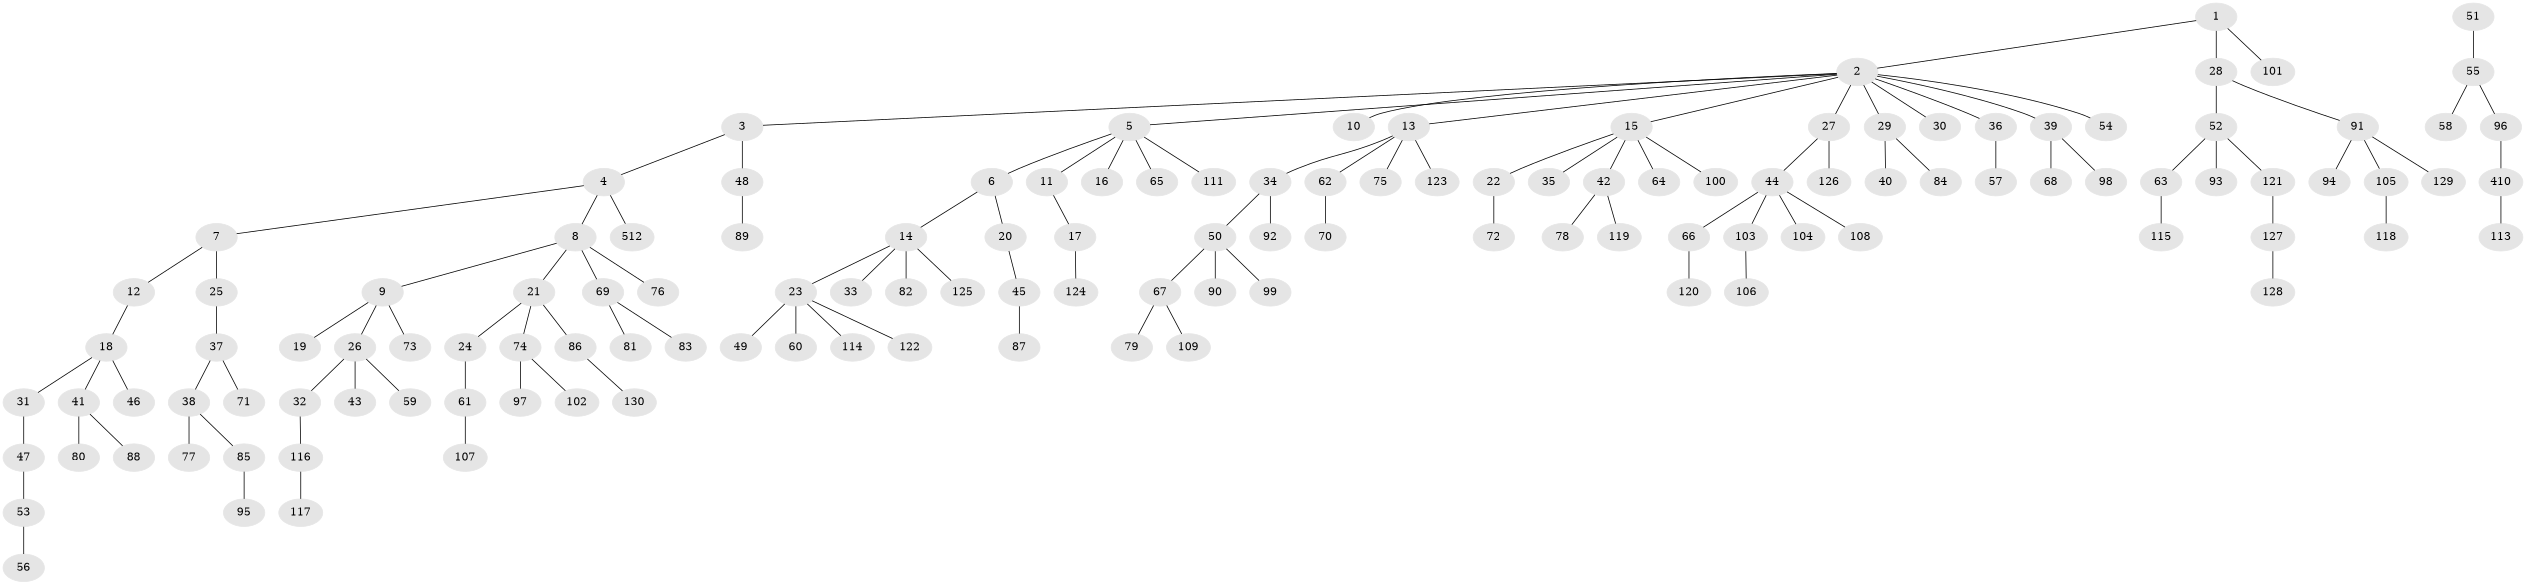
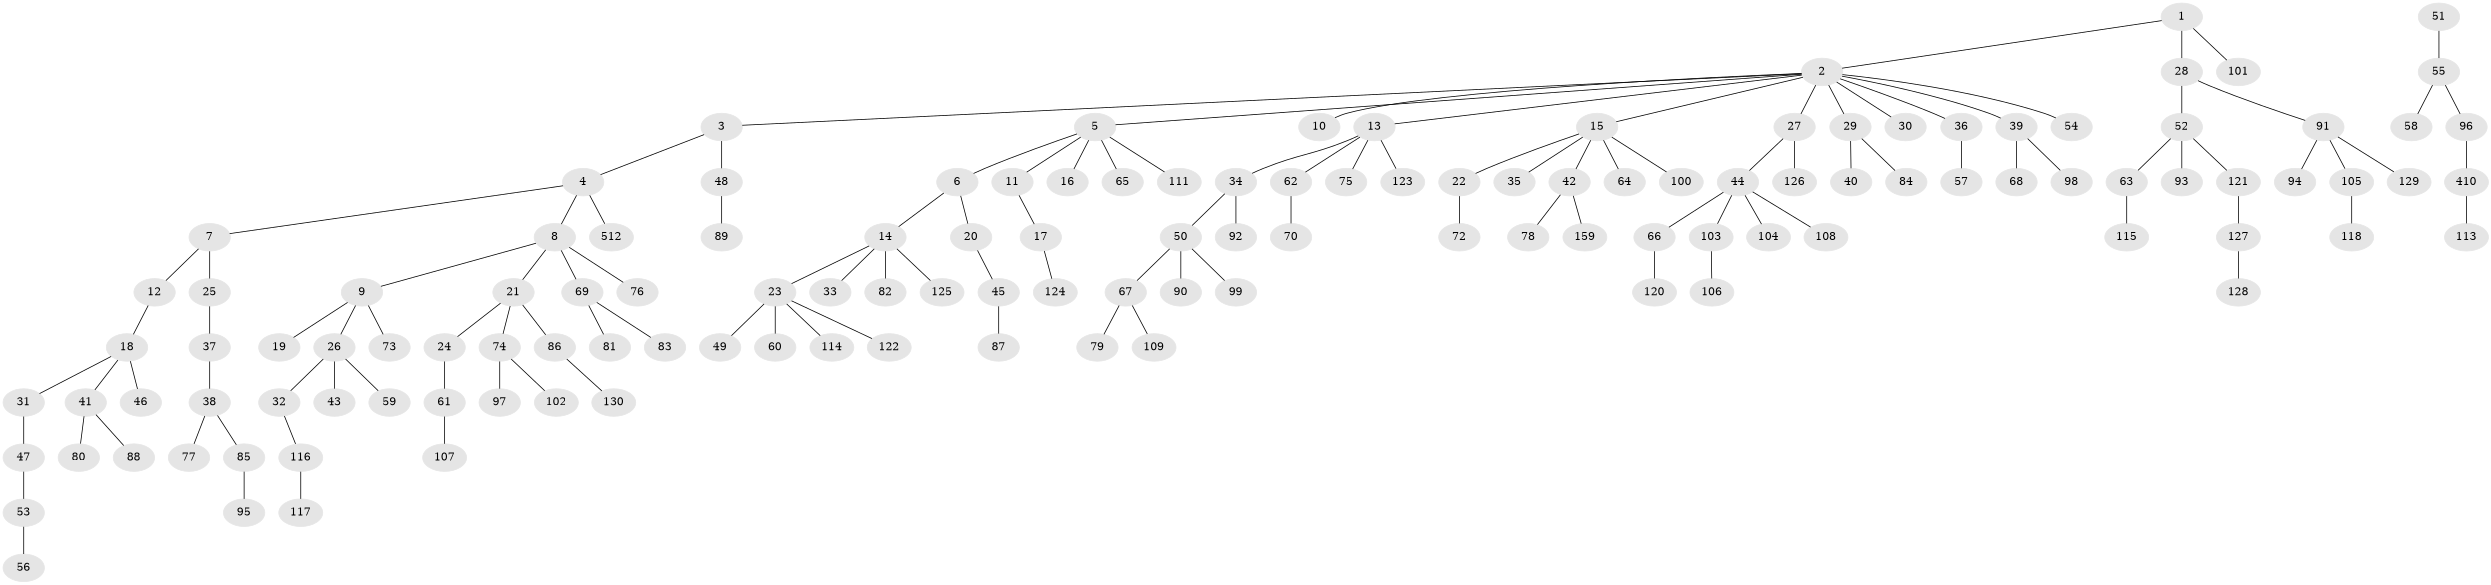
node "119": label "119" -> "159"
node "71": removed
